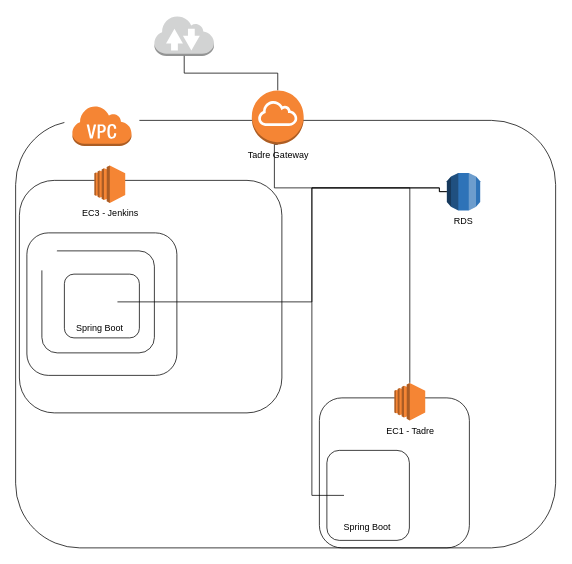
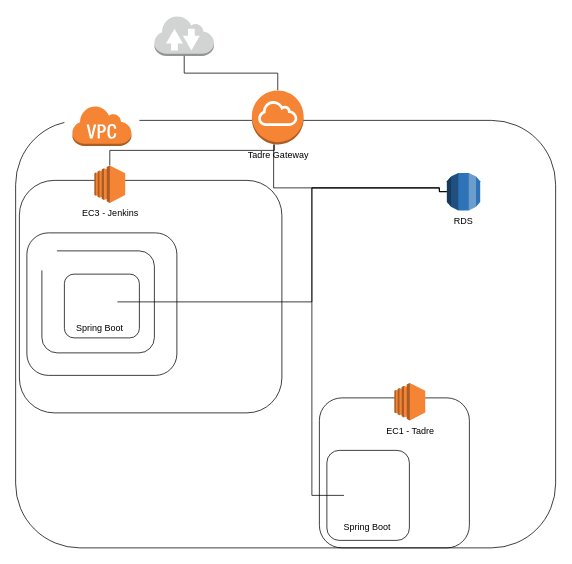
edge "Tadre Gateway" -- "EC3 - Jenkins": added
edge "Tadre Gateway" -- "RDS": added
edge "Tadre Gateway" -- "EC1 - Tadre": removed
